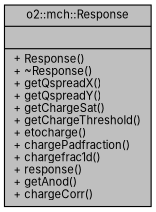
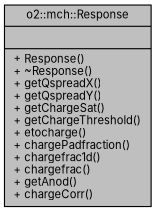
node "o2::mch::Response": text "+ response()" -> "+ chargefrac()"
